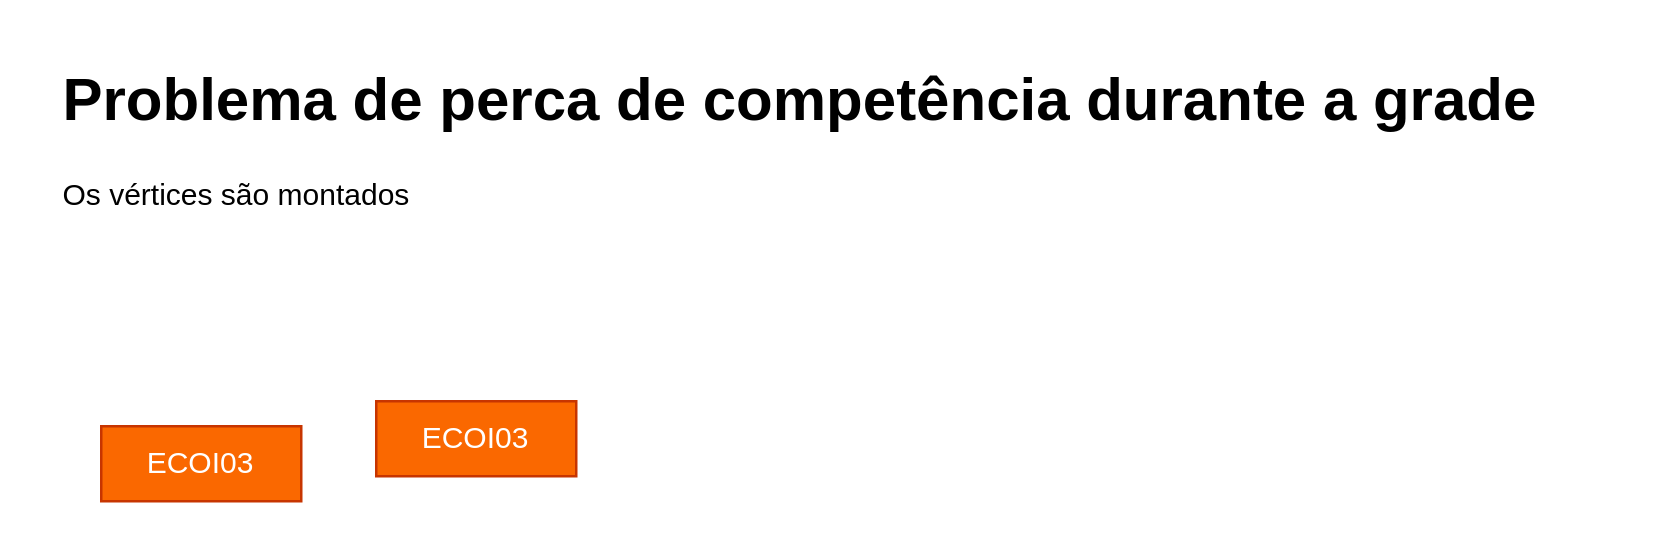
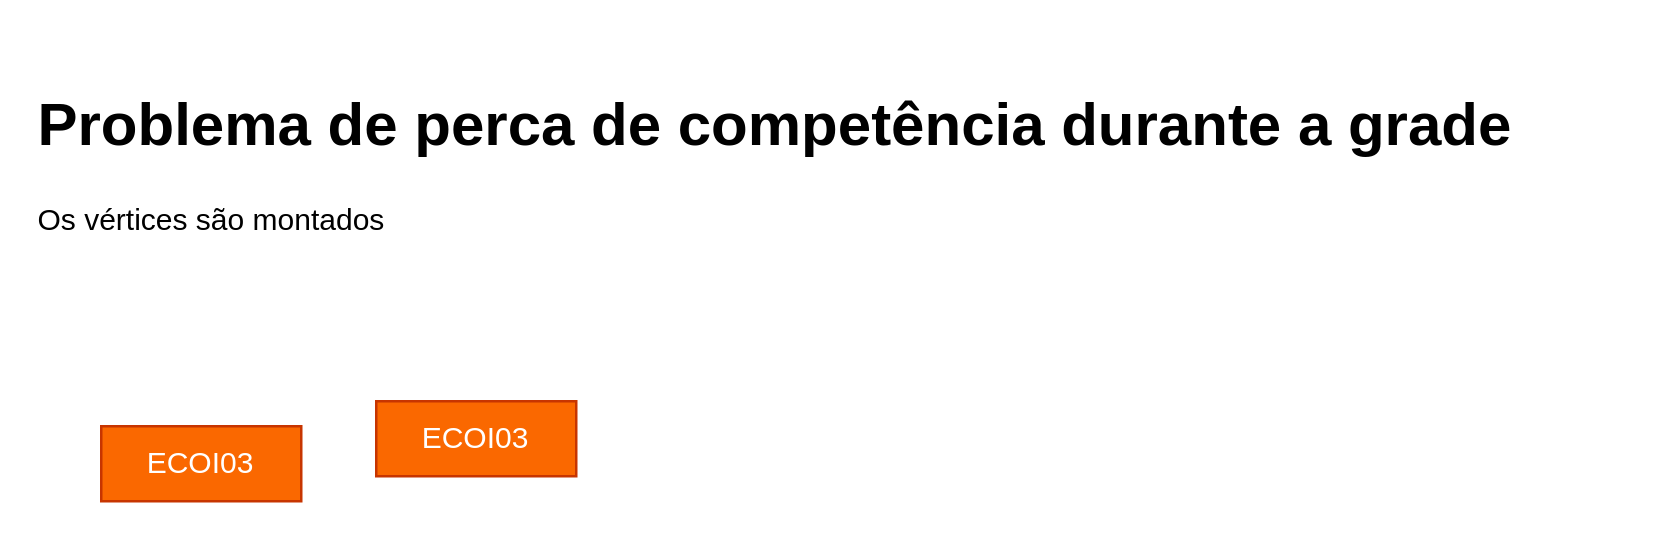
node "Problema de perca de competência durante a gradeOs vértices são montados": moved (839, 201) -> (814, 226)
